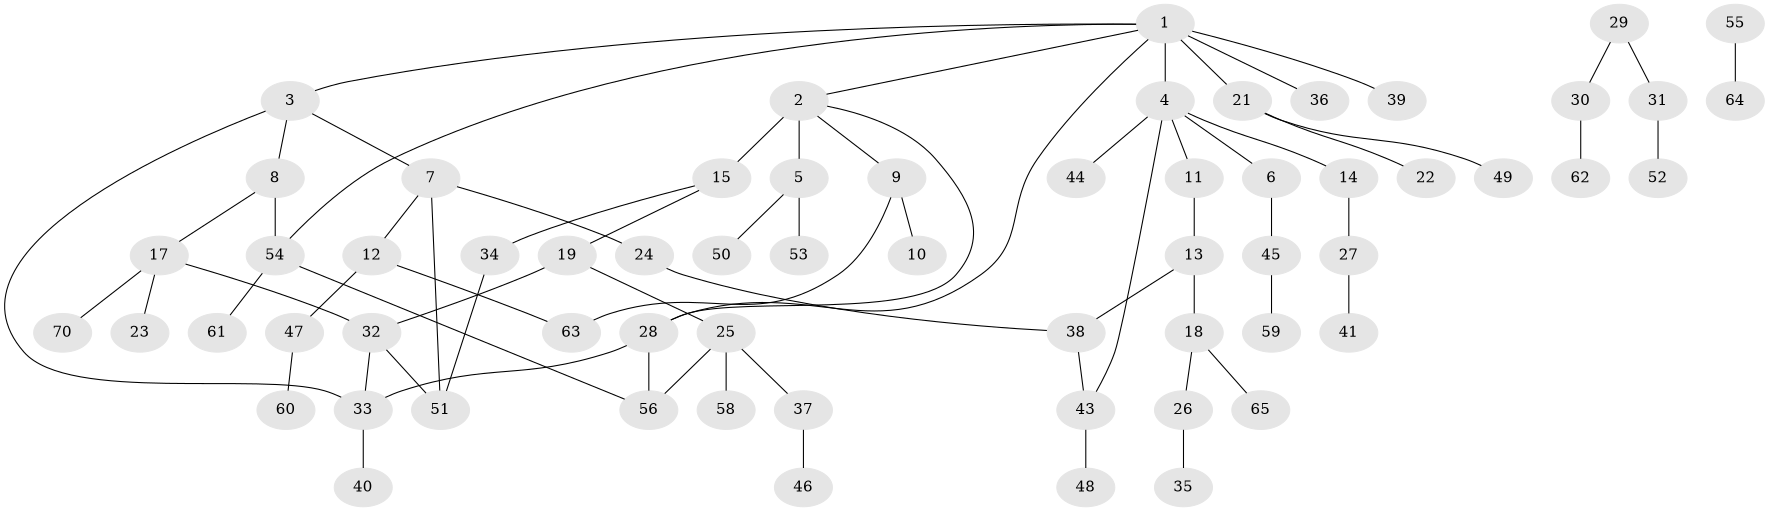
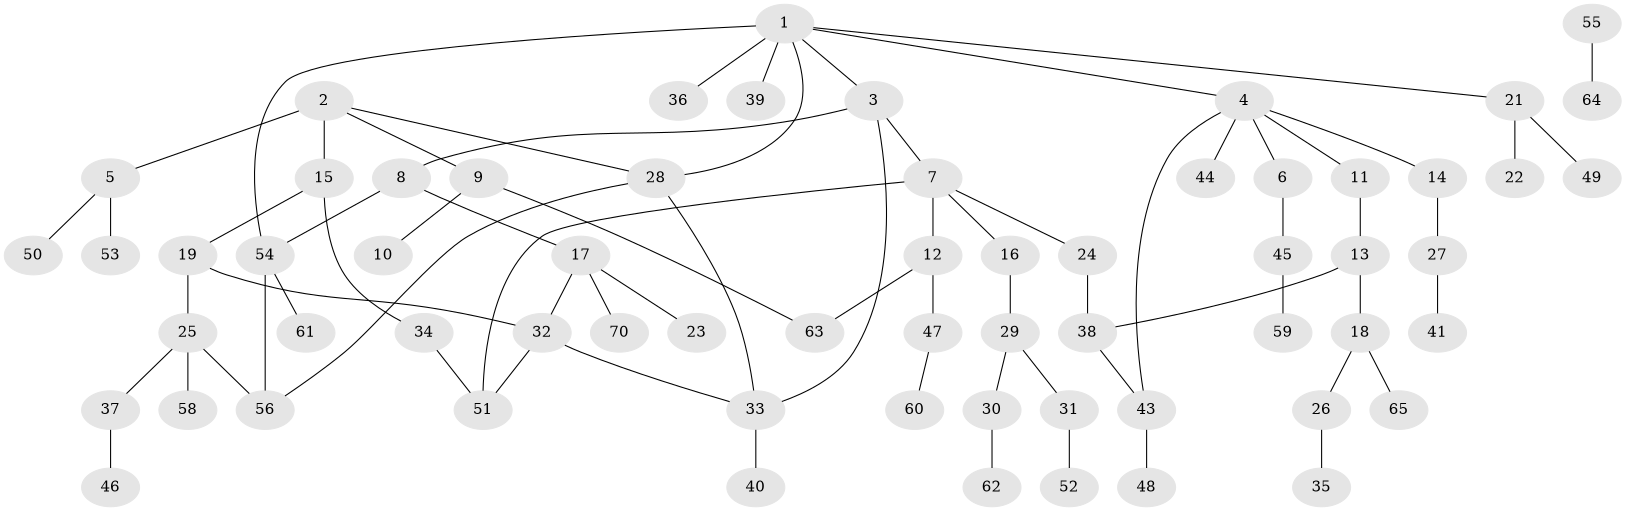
edge "1" -- "2": removed
node "16": added
